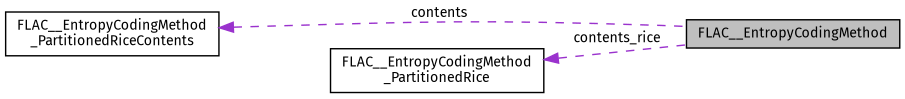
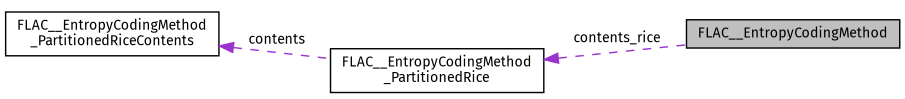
edge "FLAC__EntropyCodingMethod" -> "FLAC__EntropyCodingMethod _PartitionedRiceContents": now "FLAC__EntropyCodingMethod _PartitionedRice" -> "FLAC__EntropyCodingMethod _PartitionedRiceContents"
